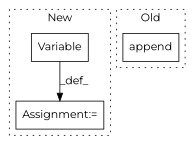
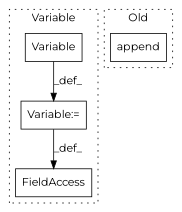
cluster "New": label "New" -> "Variable"
node "Assignment:=": label "Assignment:=" -> "Variable:="
node "FieldAccess": added
